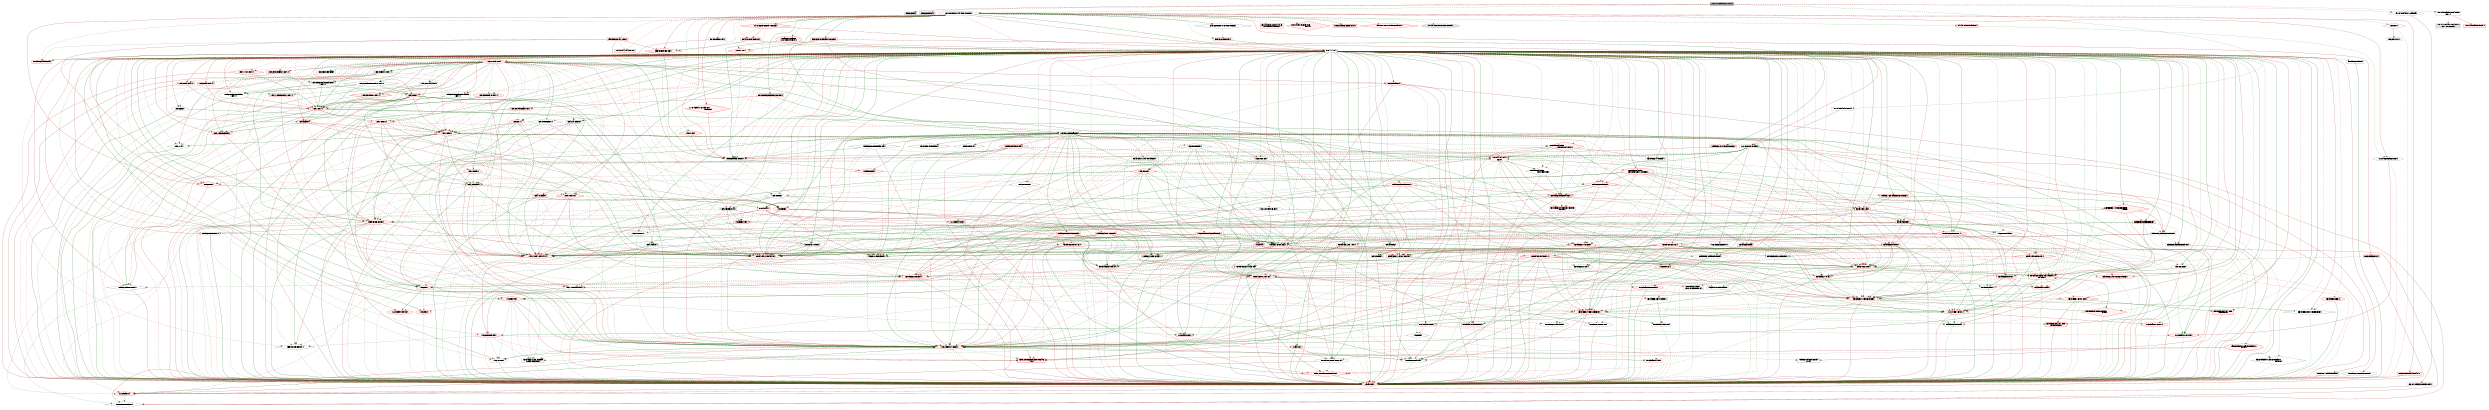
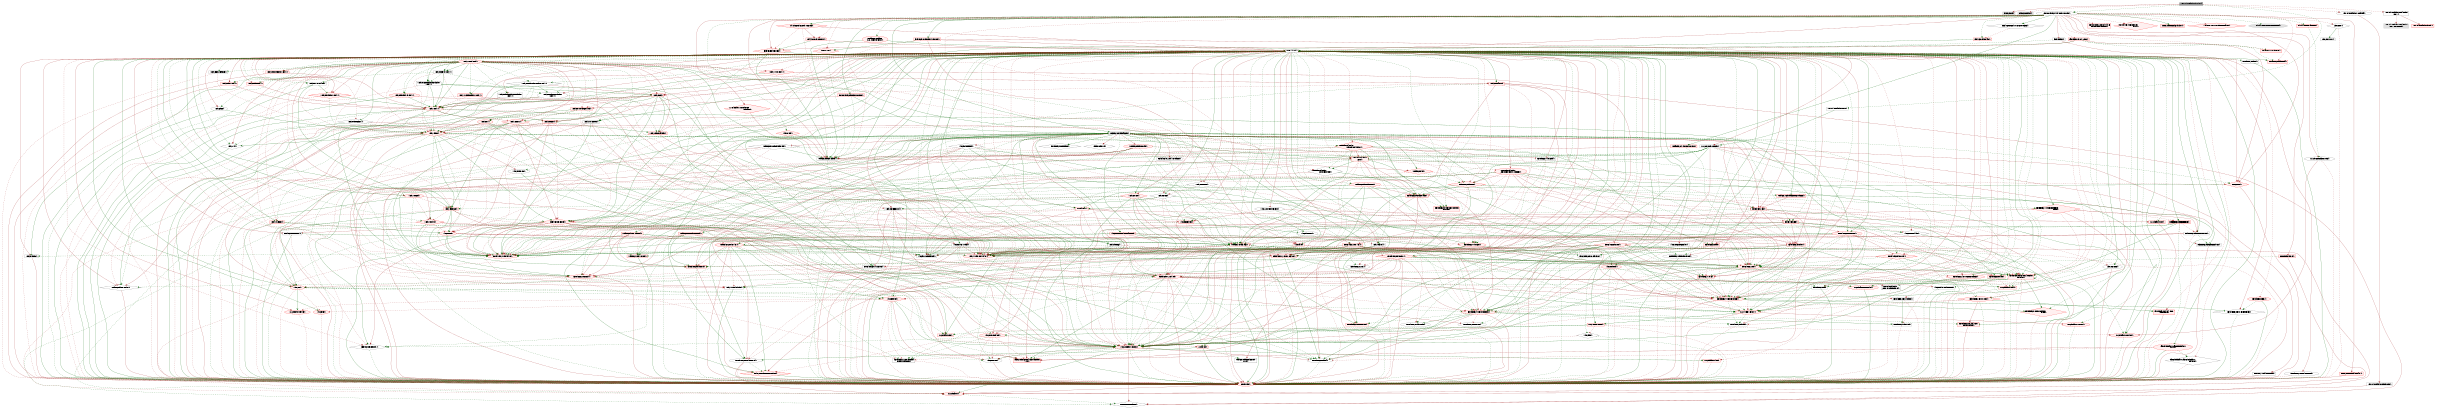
node "BoxSphereBounds.h": label "BoxSphereBounds.h" -> "EngineStats.h"
edge "Misc/Parse.h" -> "Logging/LogMacros.h": now "Math/Vector2D.h" -> "Logging/LogMacros.h"
